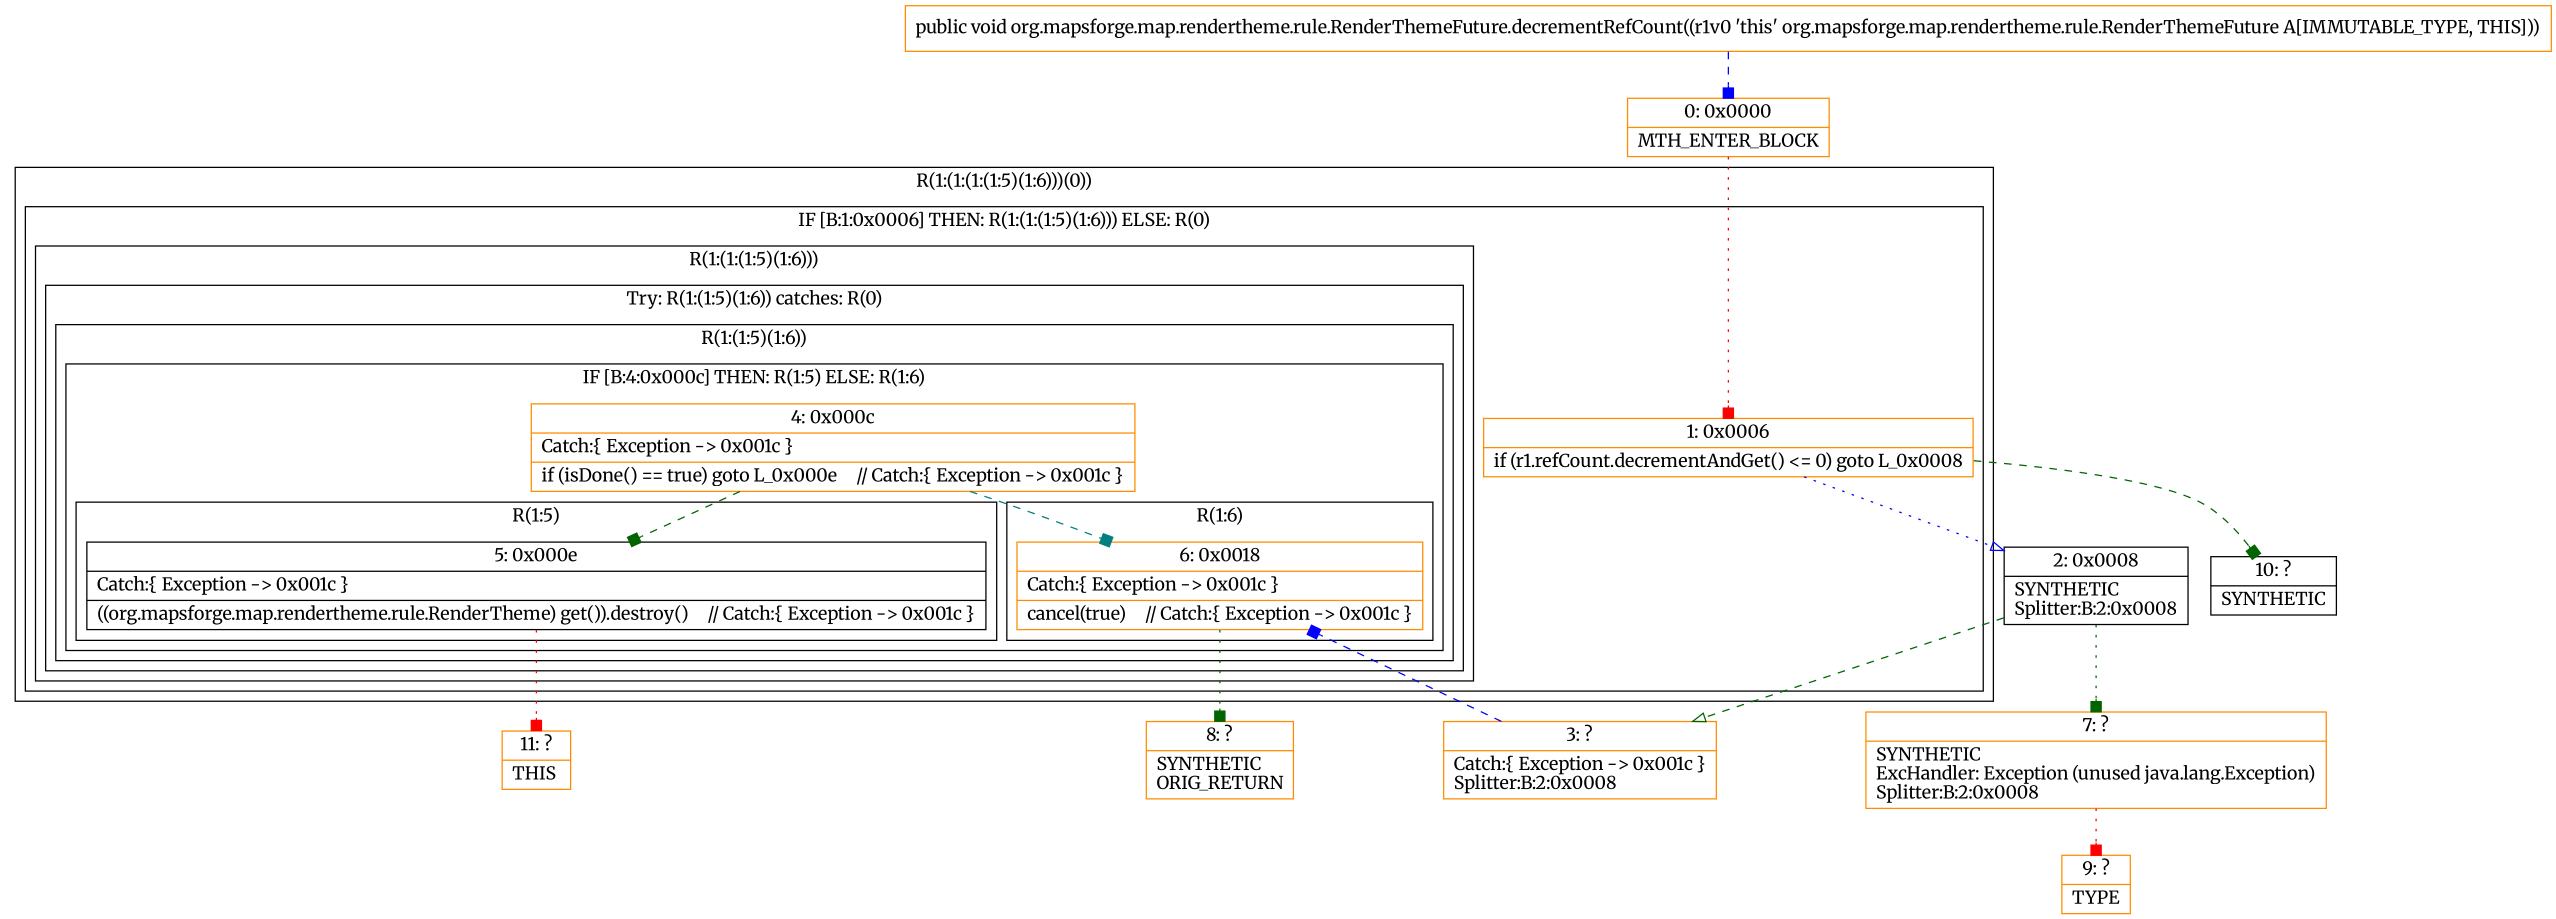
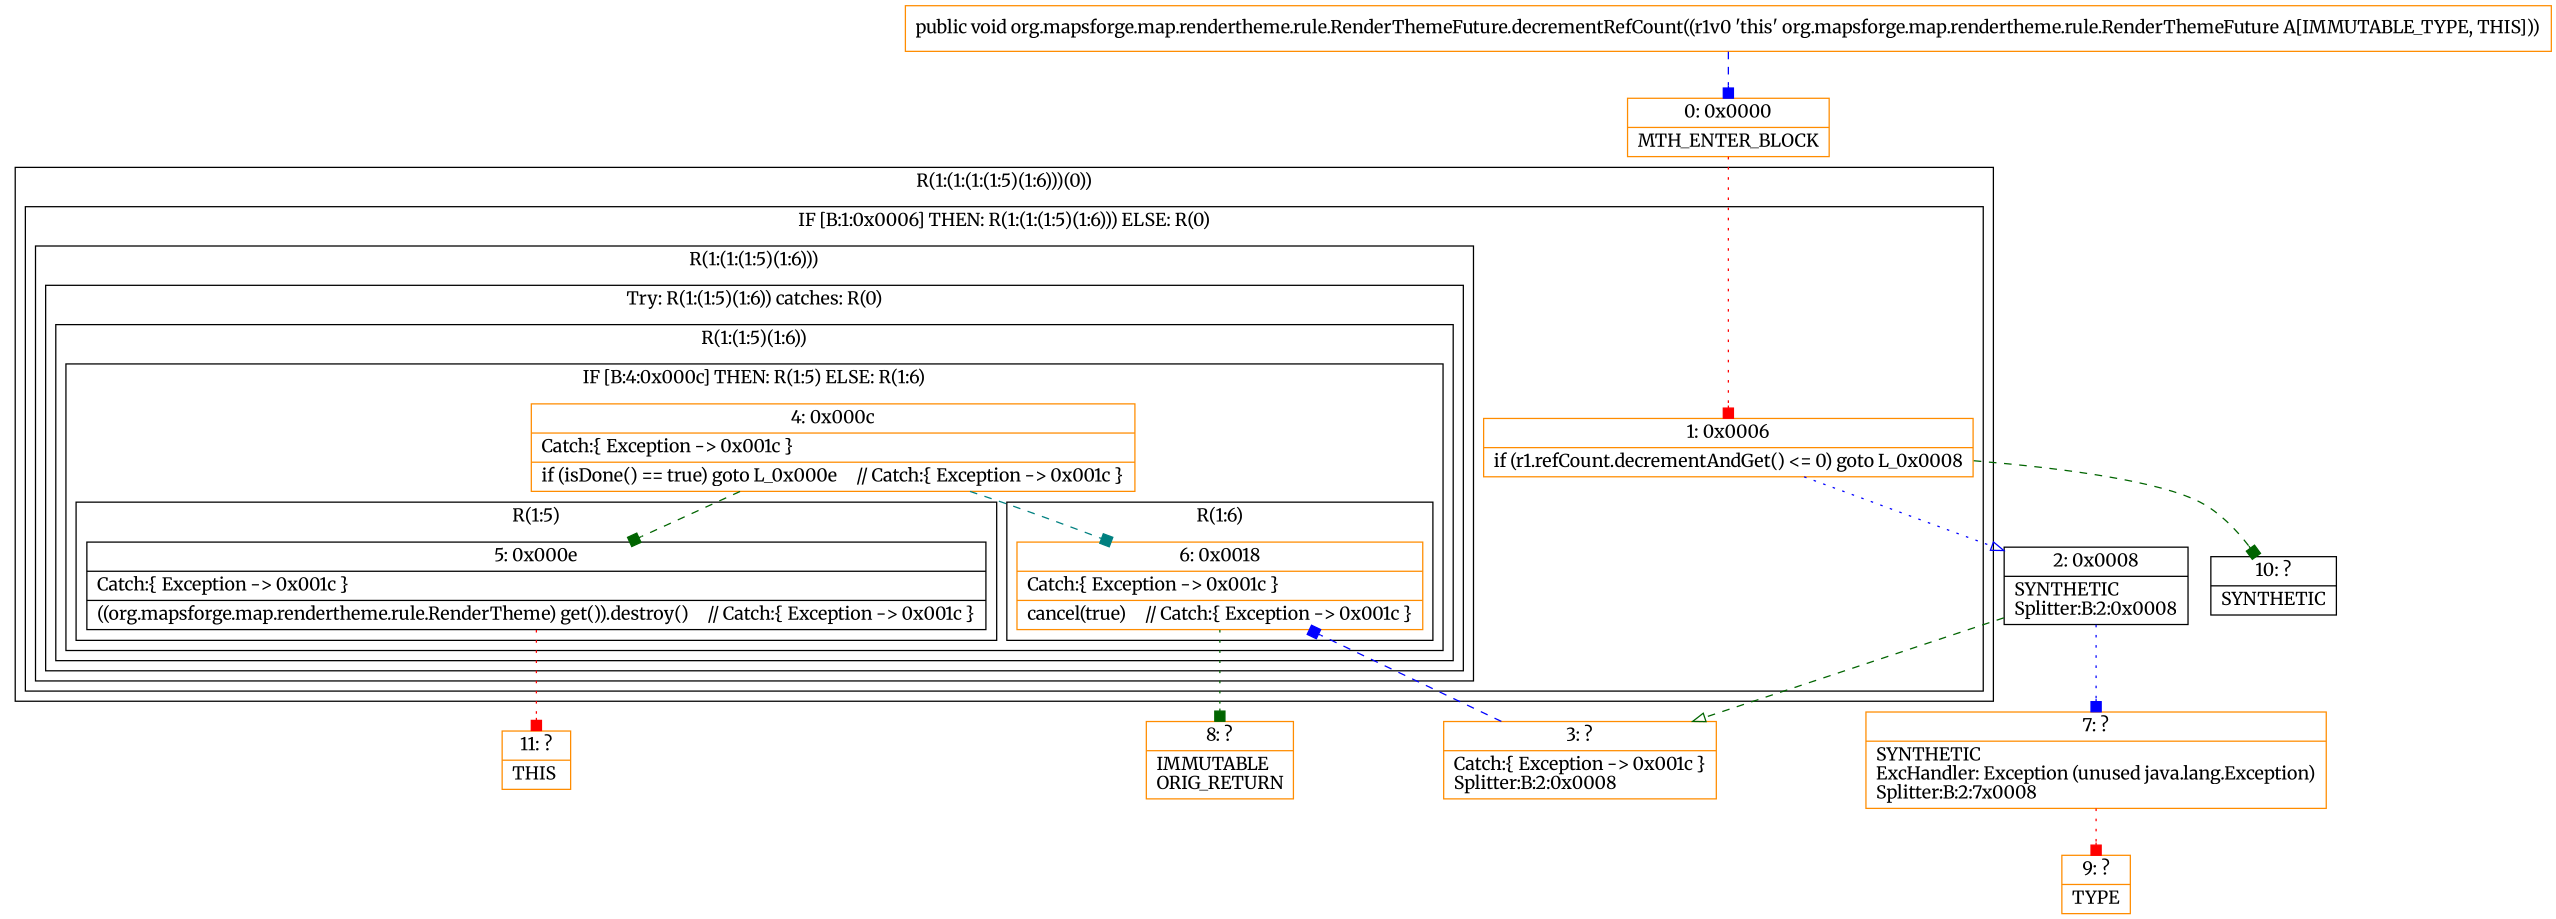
edge "2: 0x0008" -> "7: ?": color darkgreen -> blue
node "8: ?": text "SYNTHETIC" -> "IMMUTABLE"
node "7: ?": text "Splitter:B:2:0x0008" -> "Splitter:B:2:7x0008"
